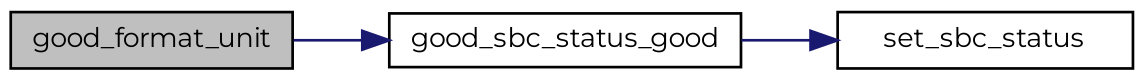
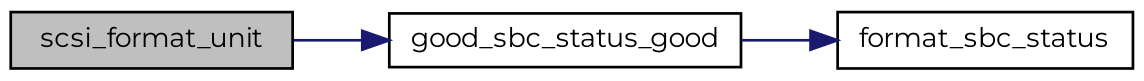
node "good_format_unit": label "good_format_unit" -> "scsi_format_unit"
node "set_sbc_status": label "set_sbc_status" -> "format_sbc_status"
